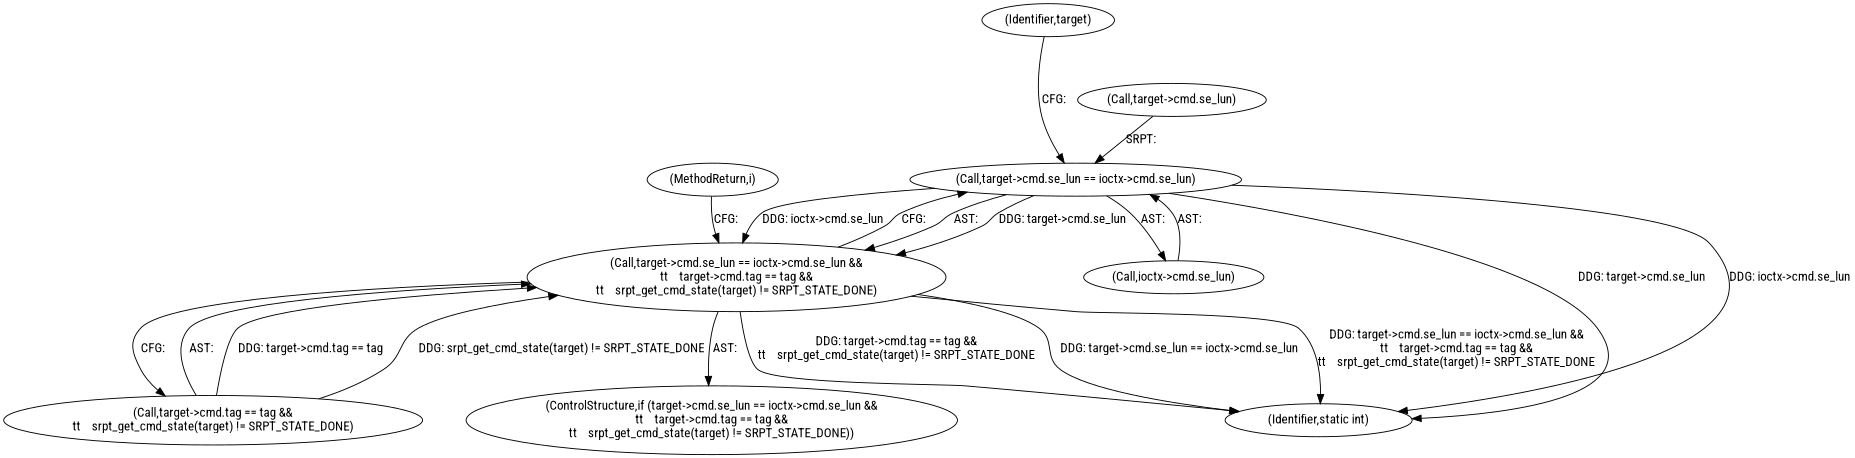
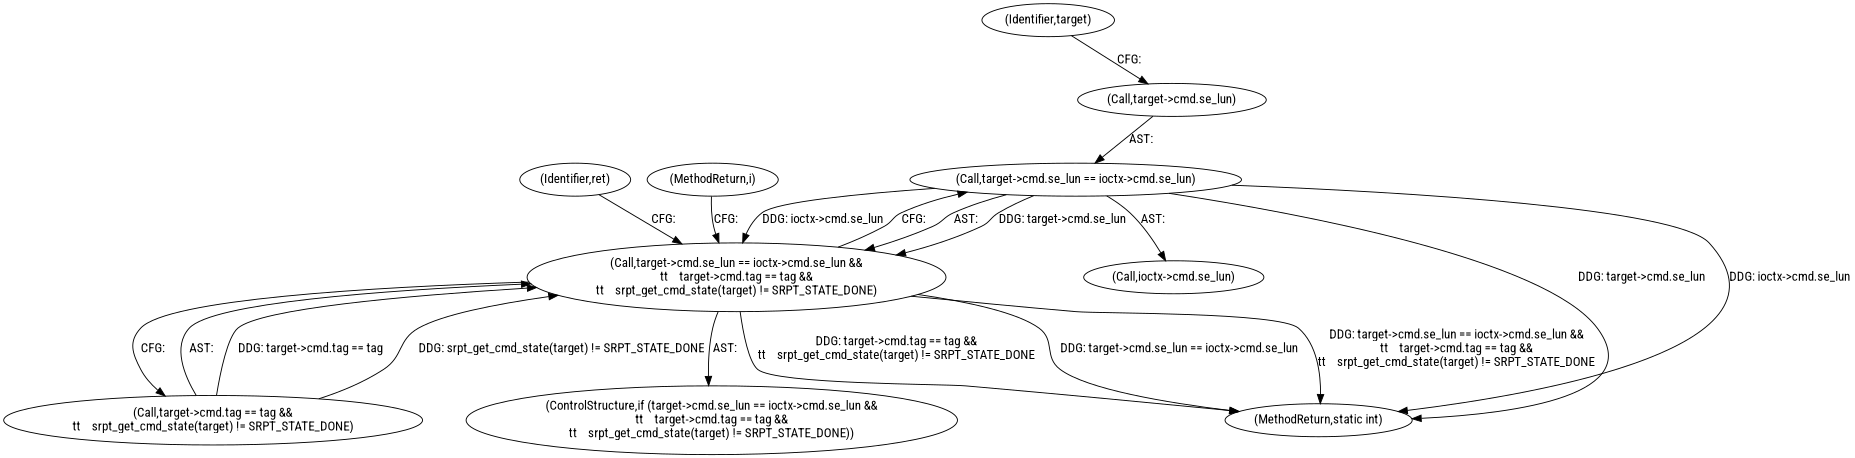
edge "(Identifier,target)" -> "(Call,target->cmd.se_lun == ioctx->cmd.se_lun)": now "(Identifier,target)" -> "(Call,target->cmd.se_lun)"
edge "(Call,target->cmd.se_lun)" -> "(Call,target->cmd.se_lun == ioctx->cmd.se_lun)": label "SRPT: " -> "AST: "
node "(Identifier,ret)": added
edge "(Call,ioctx->cmd.se_lun)" -> "(Call,target->cmd.se_lun == ioctx->cmd.se_lun)": removed, label "AST:"
node "(Identifier,static int)": label "(Identifier,static int)" -> "(MethodReturn,static int)"
